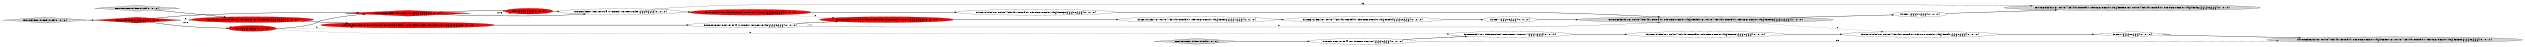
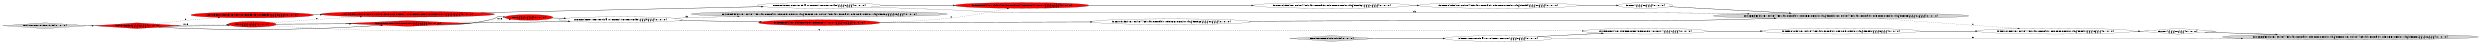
node "testAlternateIncludeExclude['0', '1', '0']": removed
node "ds.scan()@@@17@@@['1', '0', '0']": removed
